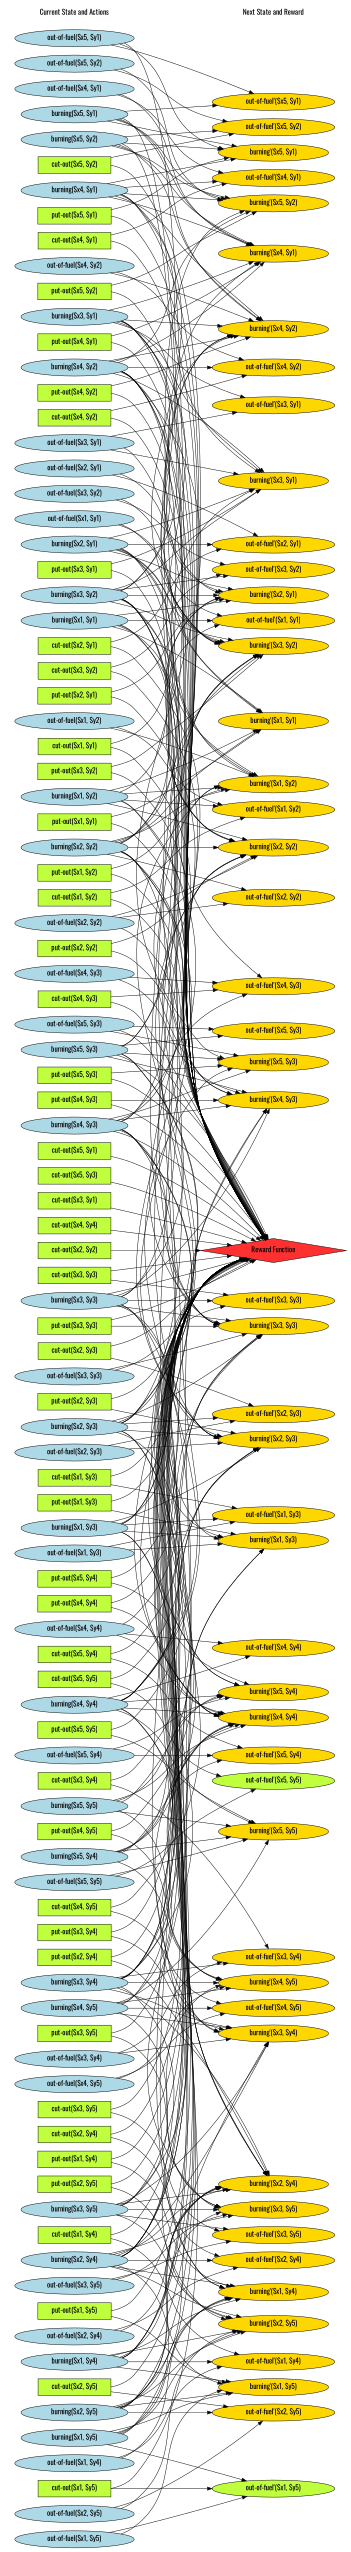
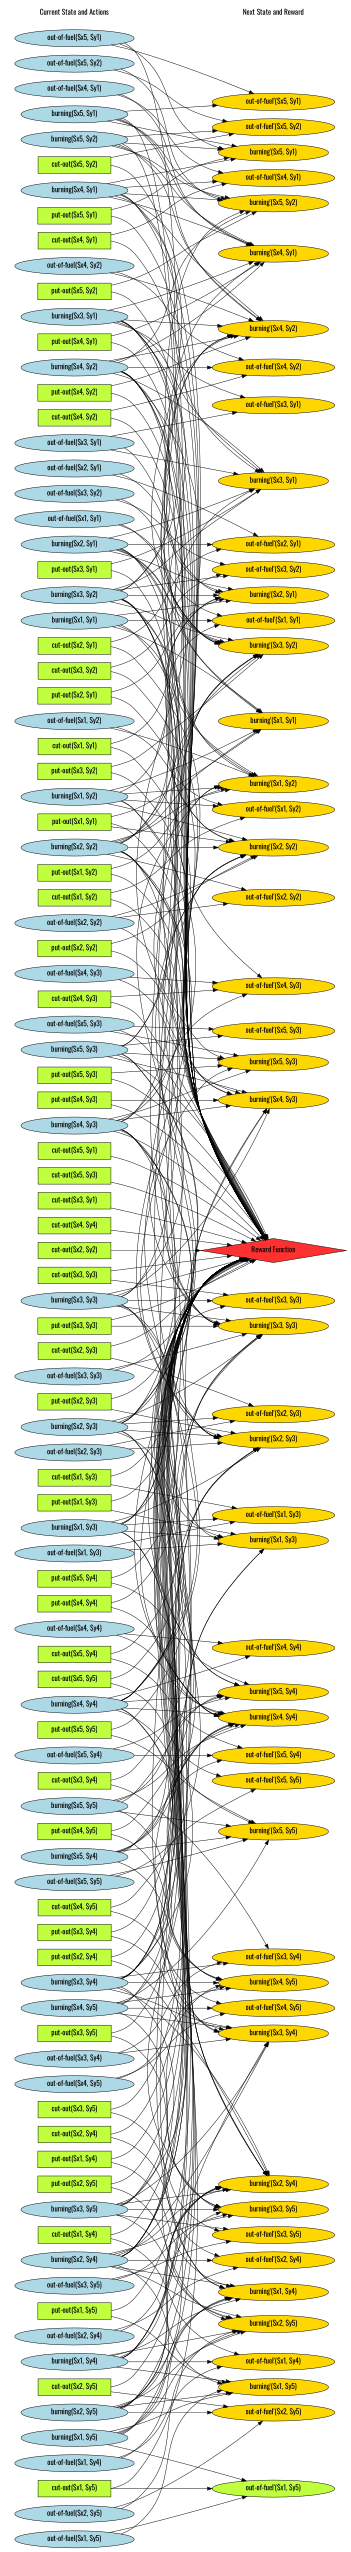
edge "burning($x1, $y1)" -> "burning'($x2, $y2)": now "put-out($x1, $y1)" -> "burning'($x2, $y2)"
edge "out-of-fuel($x4, $y4)" -> "Reward Function": removed
node "out-of-fuel'($x5, $y5)": fillcolor olivedrab1 -> gold1
